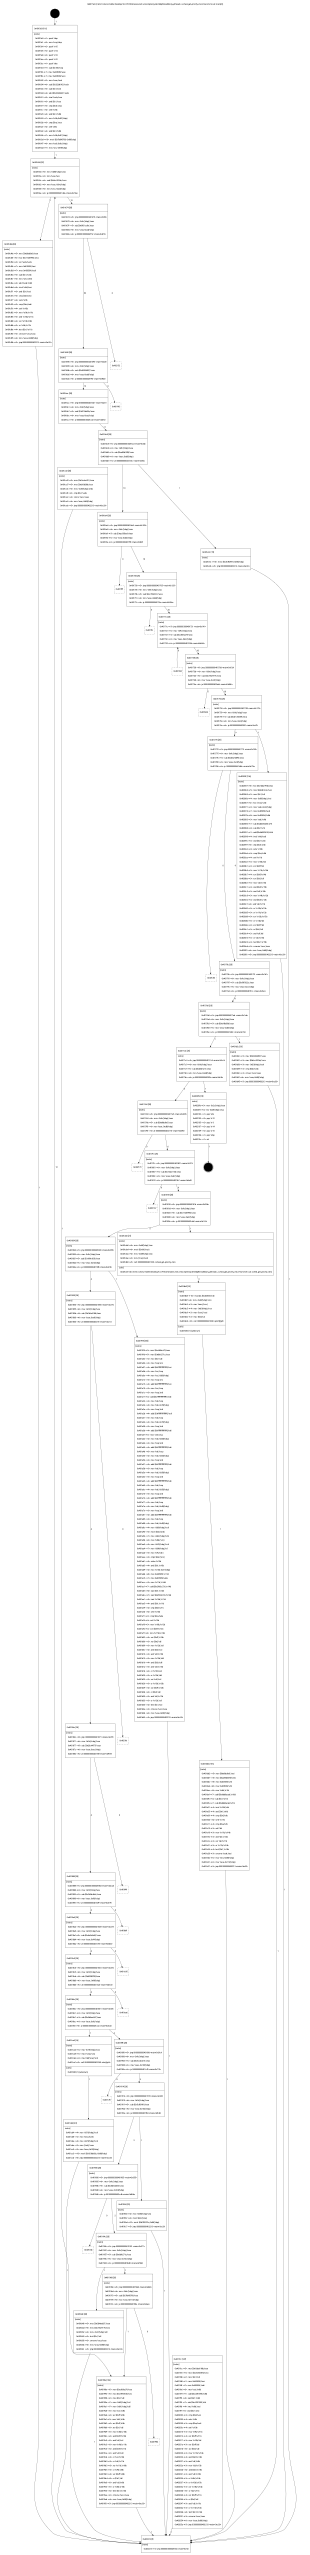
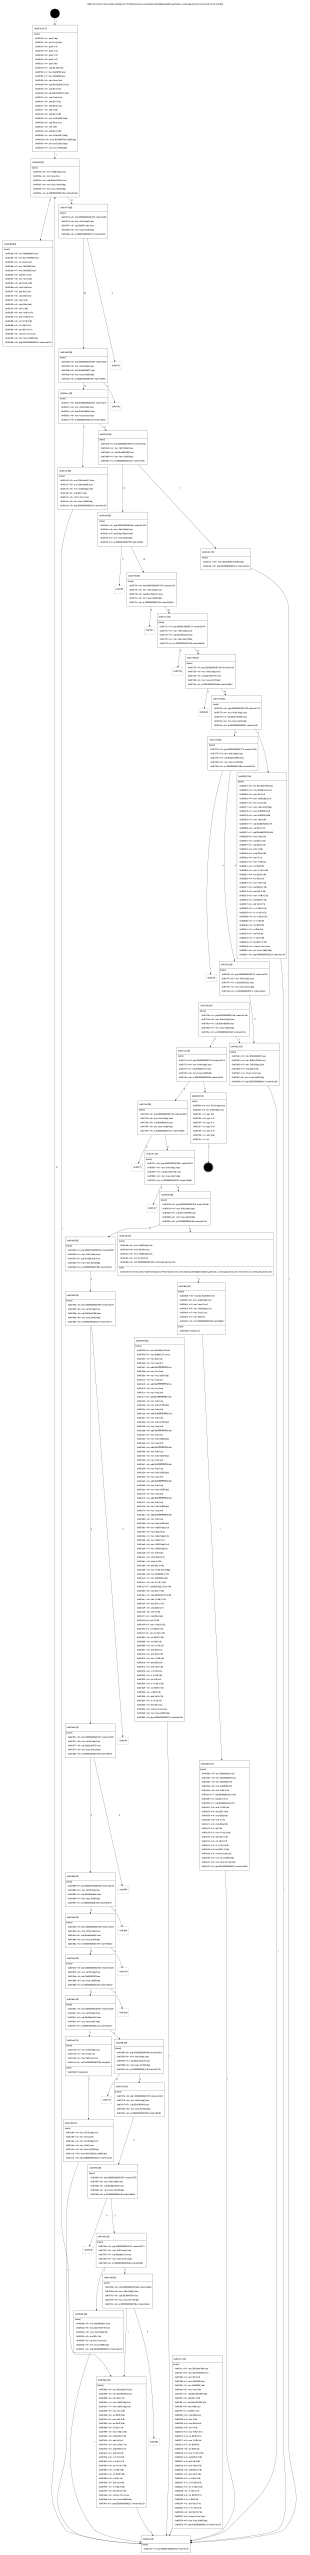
edge "0x4016ac [28]" -> "0x401cd2 [30]": added, label "1"
edge "0x40210d" -> "0x40171c [28]": reversed
edge "0x40178c [28]" -> "0x4017a8 [28]": now "0x40178c [28]" -> "0x401d2c [30]"
edge "0x401834 [28]" -> "0x4019f8 [336]": removed, label "1"
edge "0x401d4a [86]" -> "0x402213 [5]": removed, label "1"
node "0x401fb3 [25]": removed
